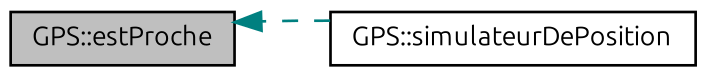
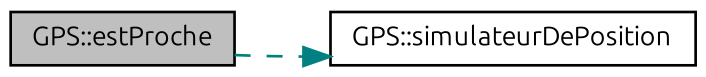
edge "GPS::simulateurDePosition" -> "GPS::estProche": reversed
